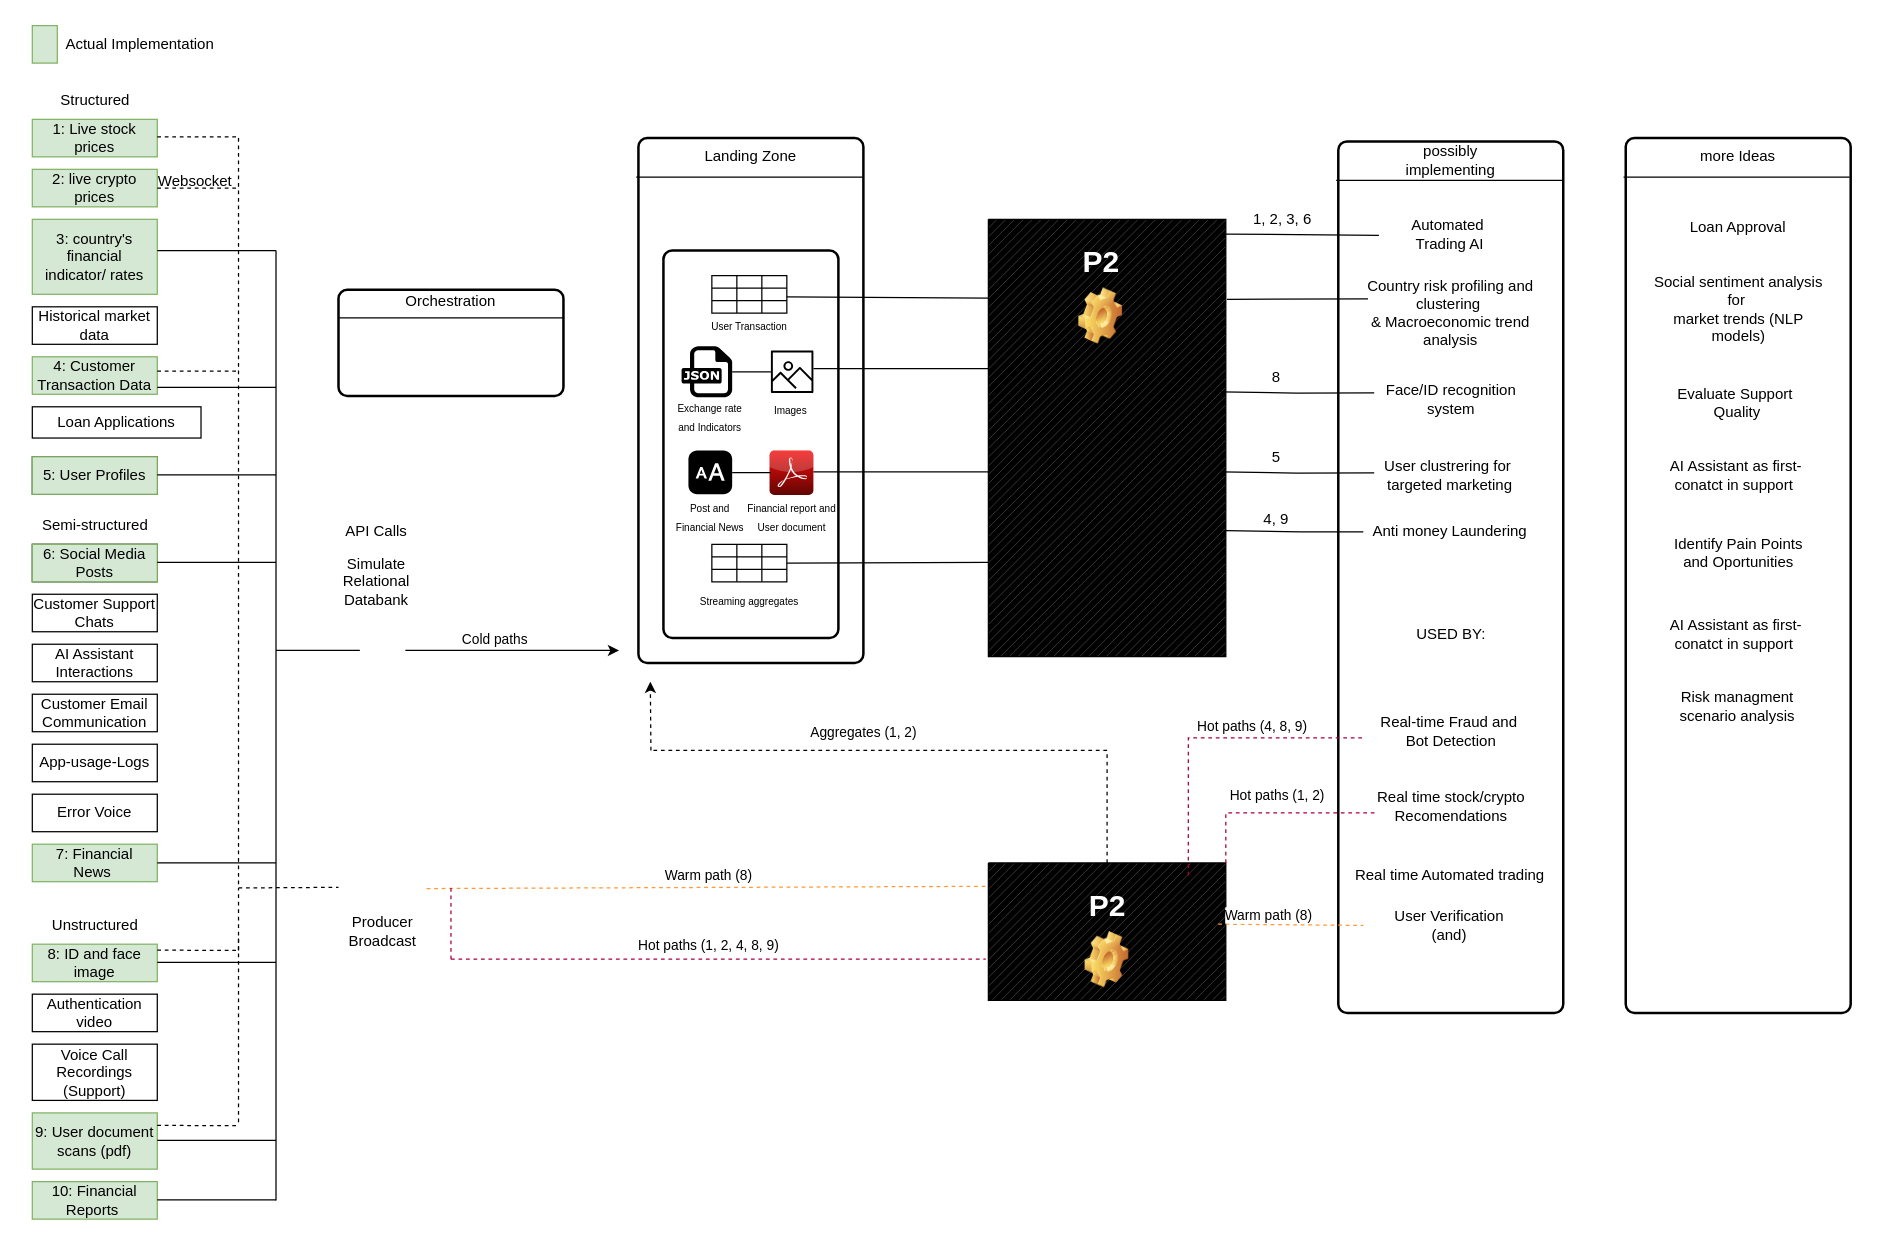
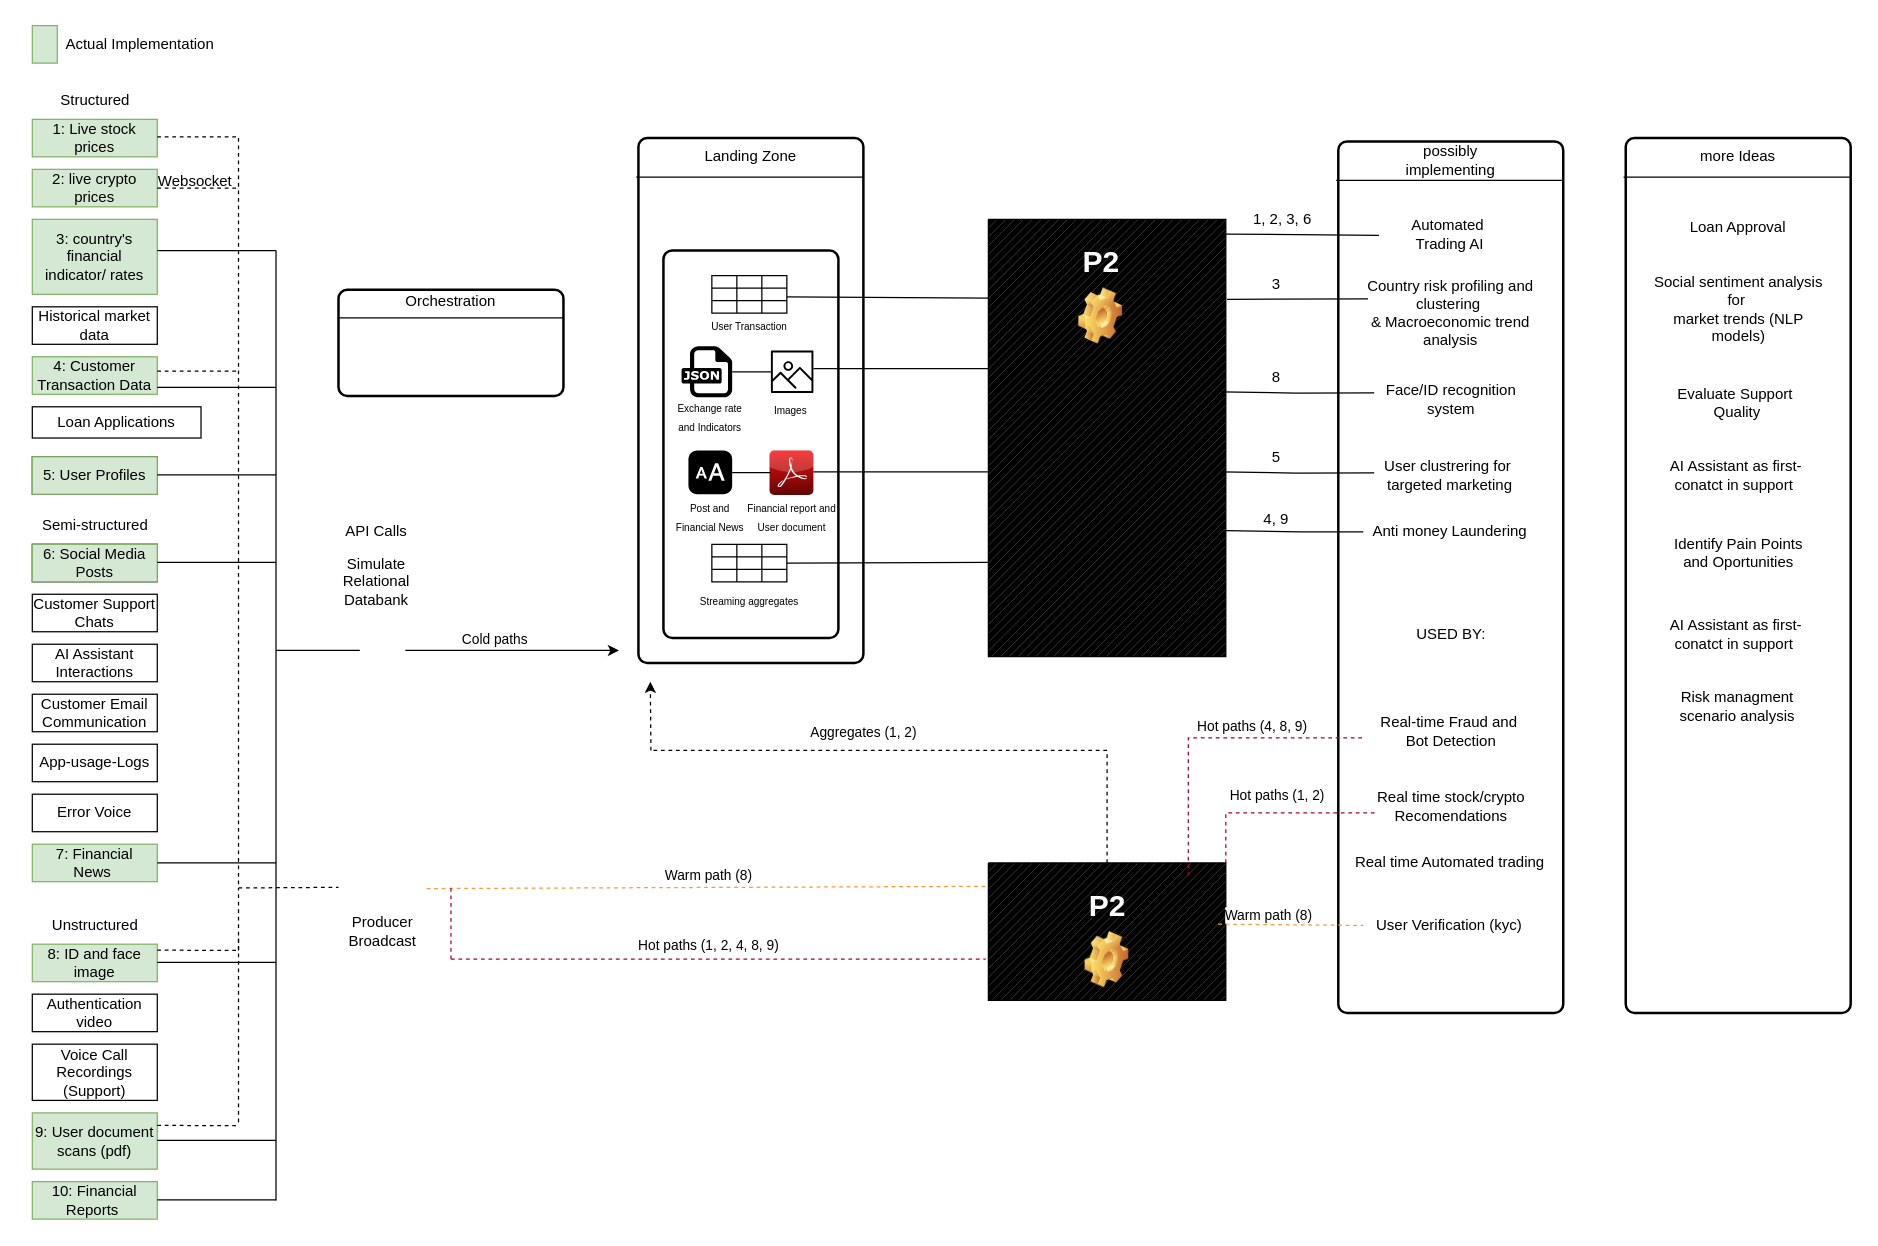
node "3": added
node "Real time Automated trading": moved (1449, 876) -> (1449, 863)
node "User Verification (and)": label "User Verification (and)" -> "User Verification (kyc)"
